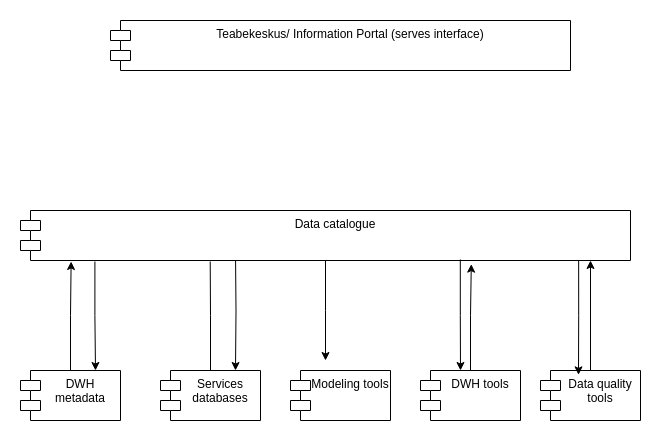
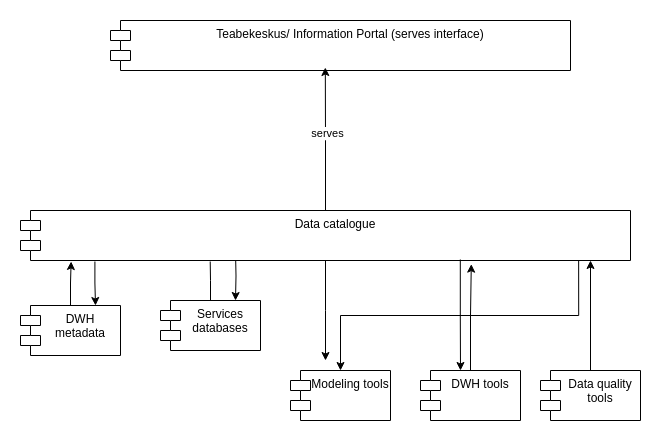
edge "Data catalogue" -> "Teabekeskus/ Information Portal (serves interface)": added, label "serves"
edge "Data catalogue" -> "Data quality tools": now "Data catalogue" -> "Modeling tools"
node "DWH metadata": moved (71, 396) -> (71, 331)
node "Services databases": moved (211, 396) -> (211, 326)
